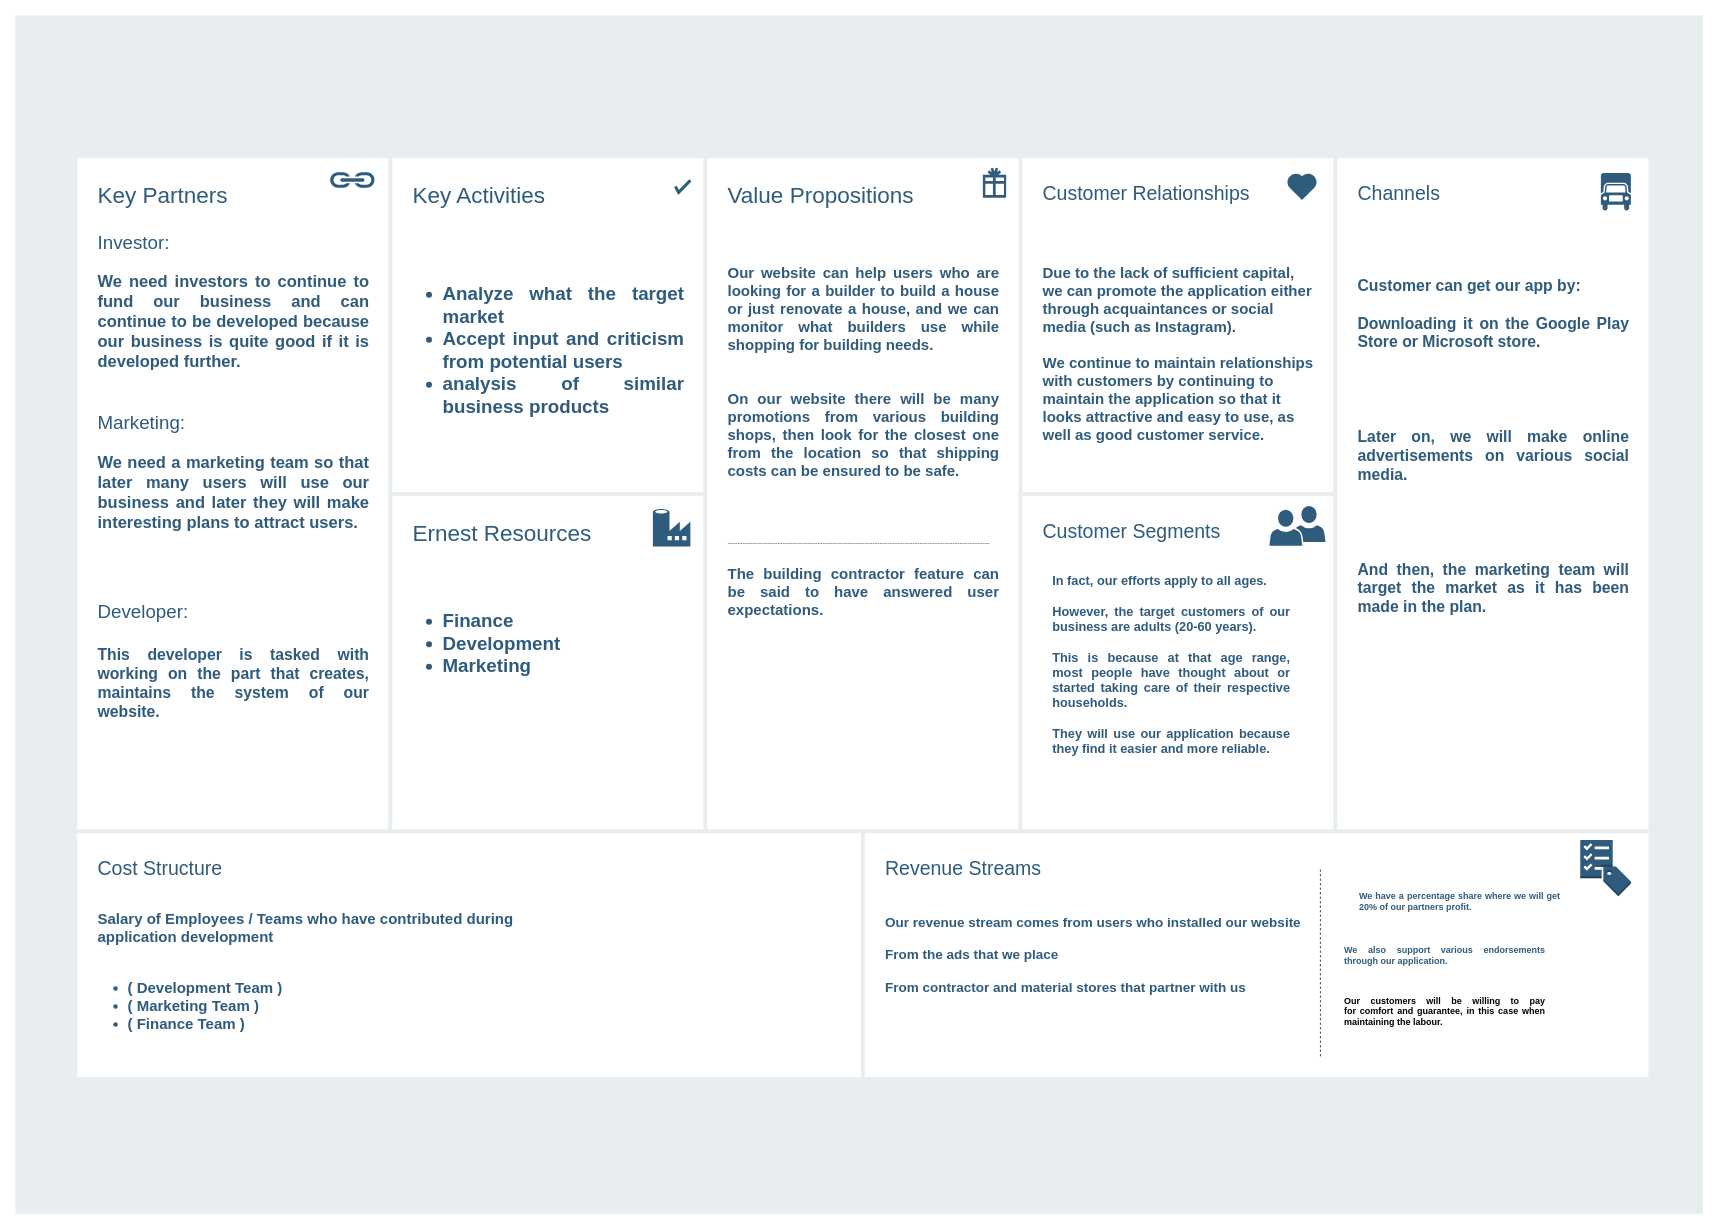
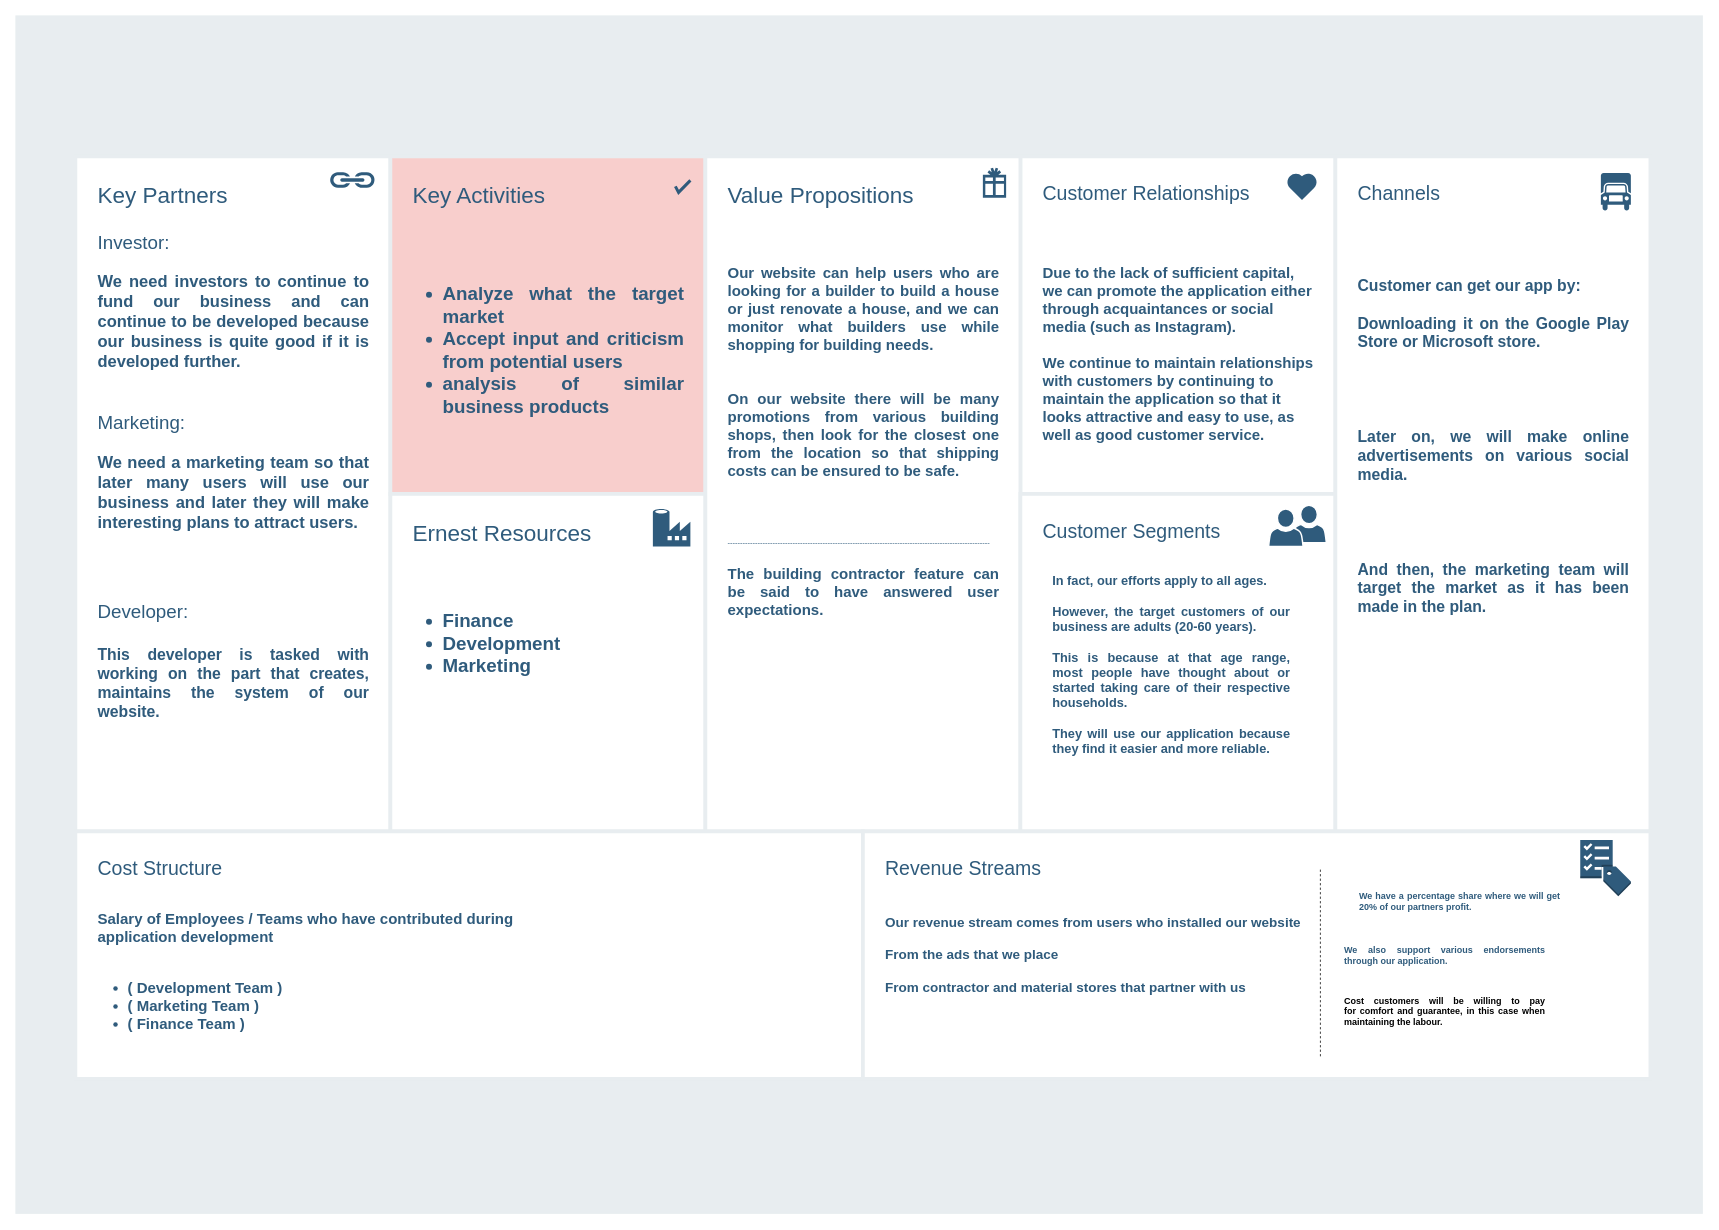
node "Key Activities Analyze what the target market Accept input and criticism from potential users analysis of similar business products": fillcolor #ffffff -> #f8cecc
node "Our customers will be willing to pay for comfort and guarantee, in this case when maintaining the labour.": label "Our customers will be willing to pay for comfort and guarantee, in this case when maintaining the labour." -> "Cost customers will be willing to pay for comfort and guarantee, in this case when maintaining the labour."
